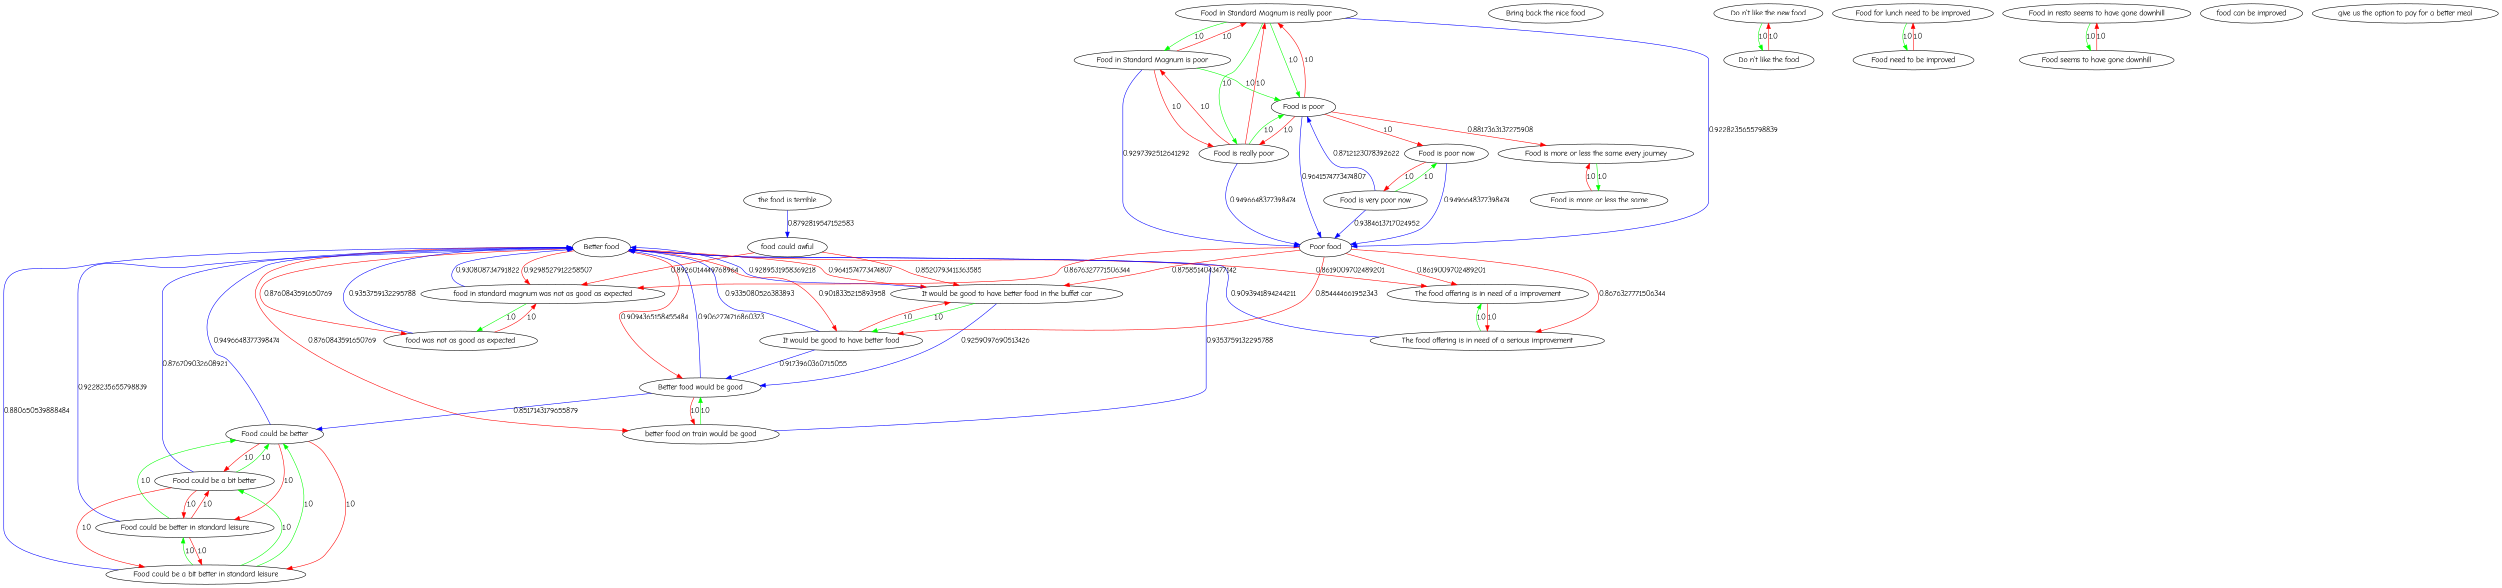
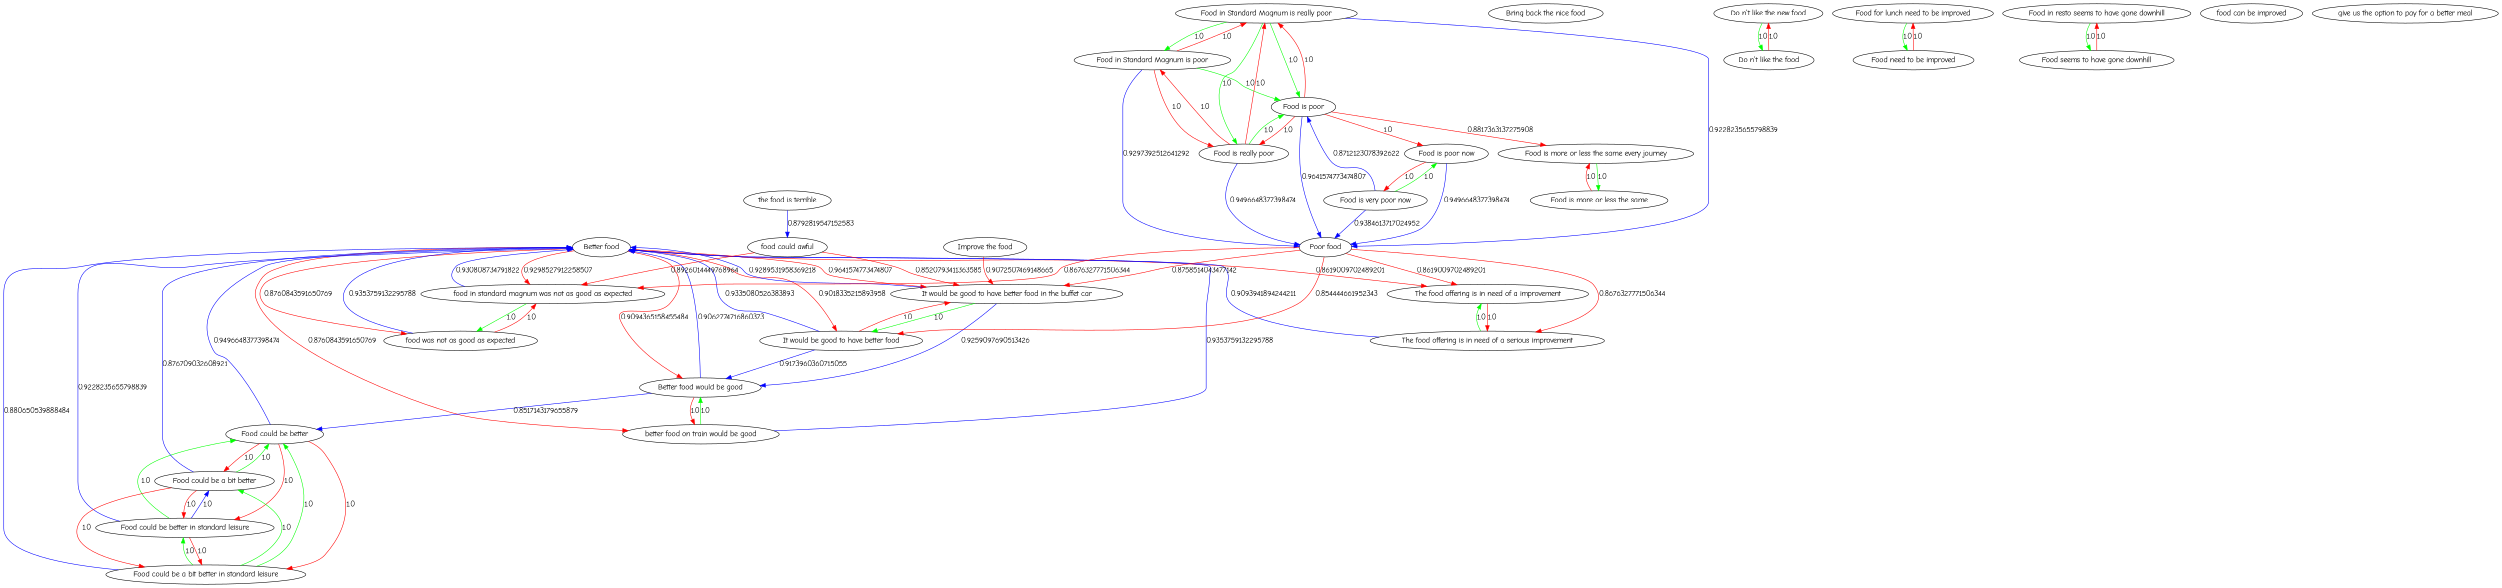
node "Improve the food": added
edge "Food could be better in standard leisure" -> "Food could be a bit better": color red -> blue
